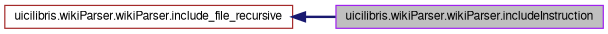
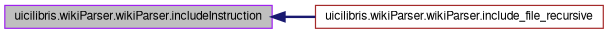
edge "uicilibris.wikiParser.wikiParser.includeInstruction" -> "uicilibris.wikiParser.wikiParser.include_file_recursive": reversed
